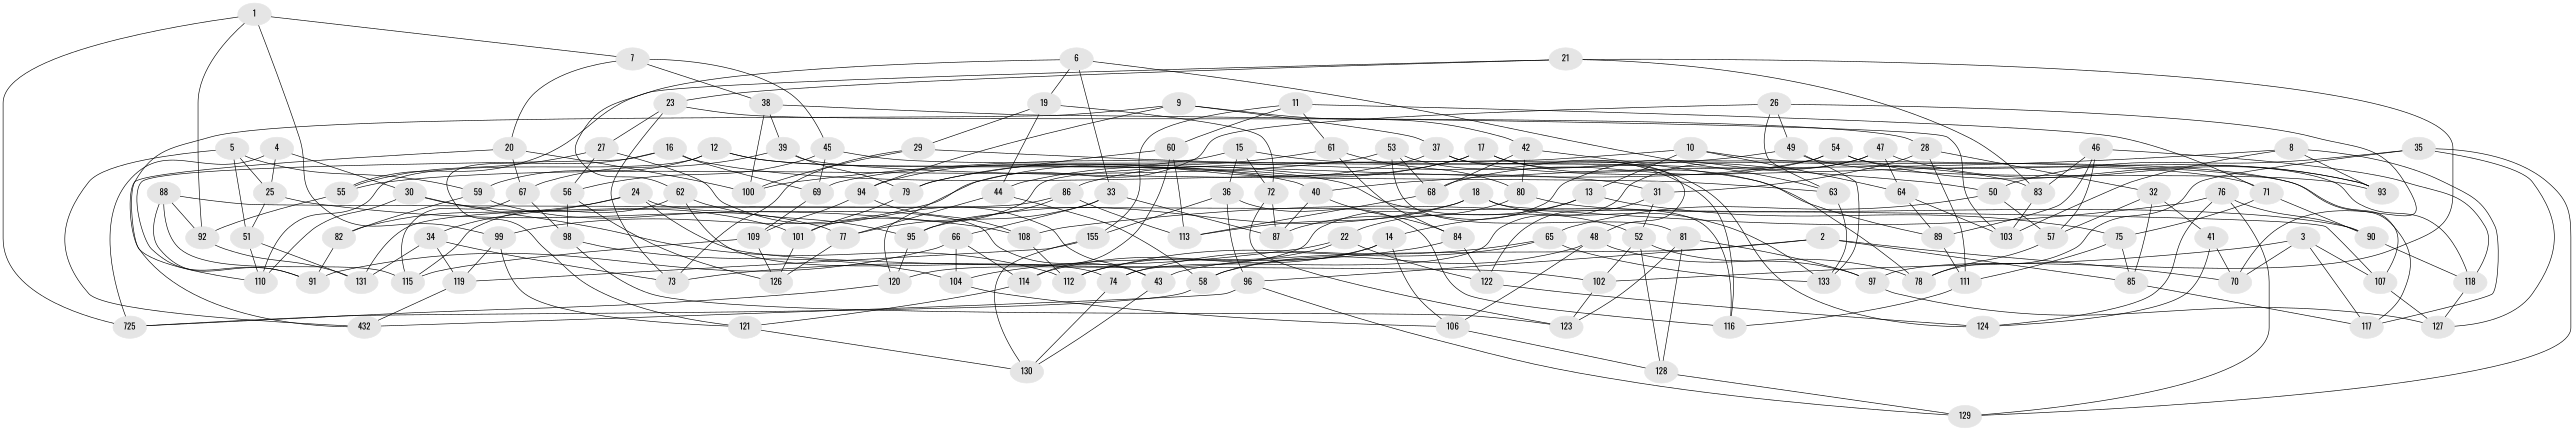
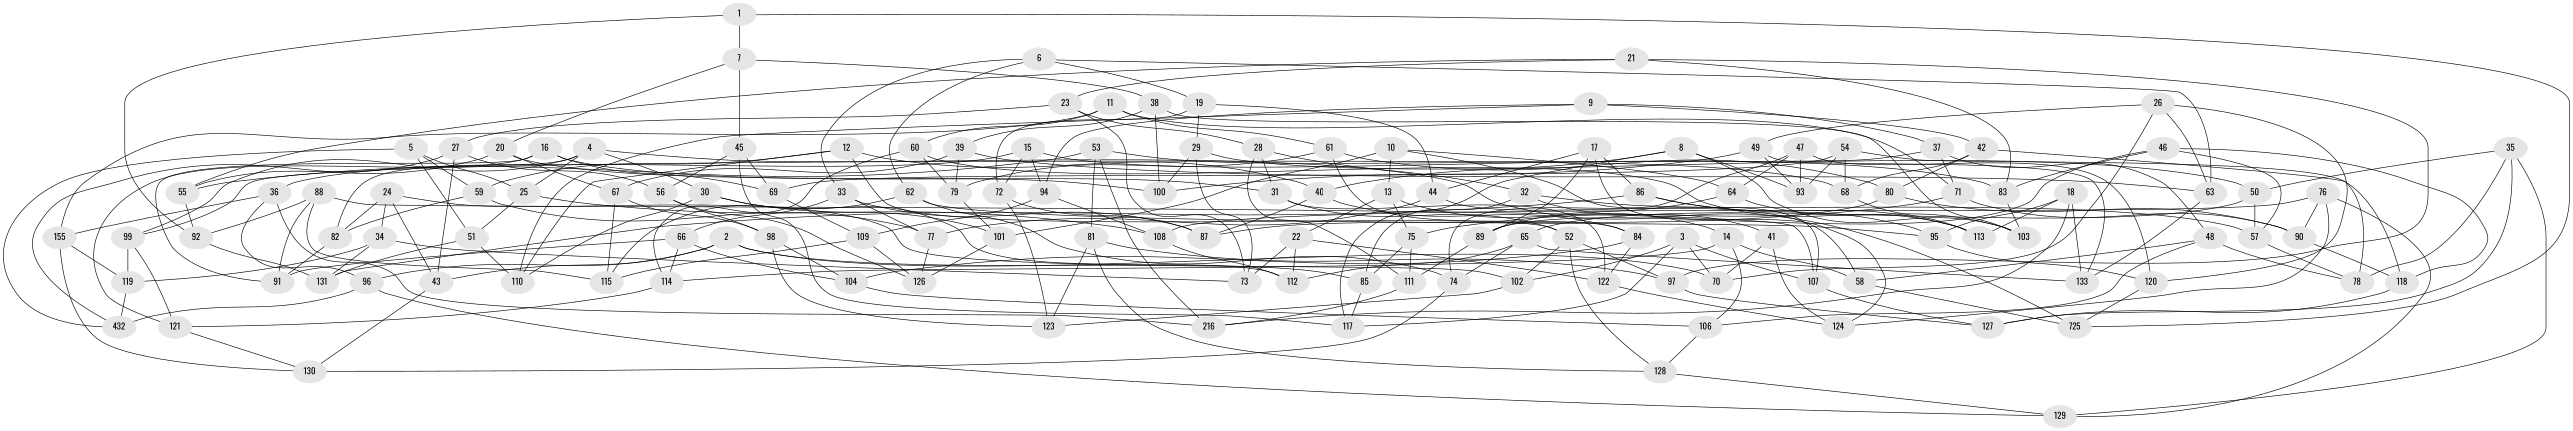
edge "4" -- "82": added
edge "1" -- "99": now "4" -- "99"
node "116": label "116" -> "216"
